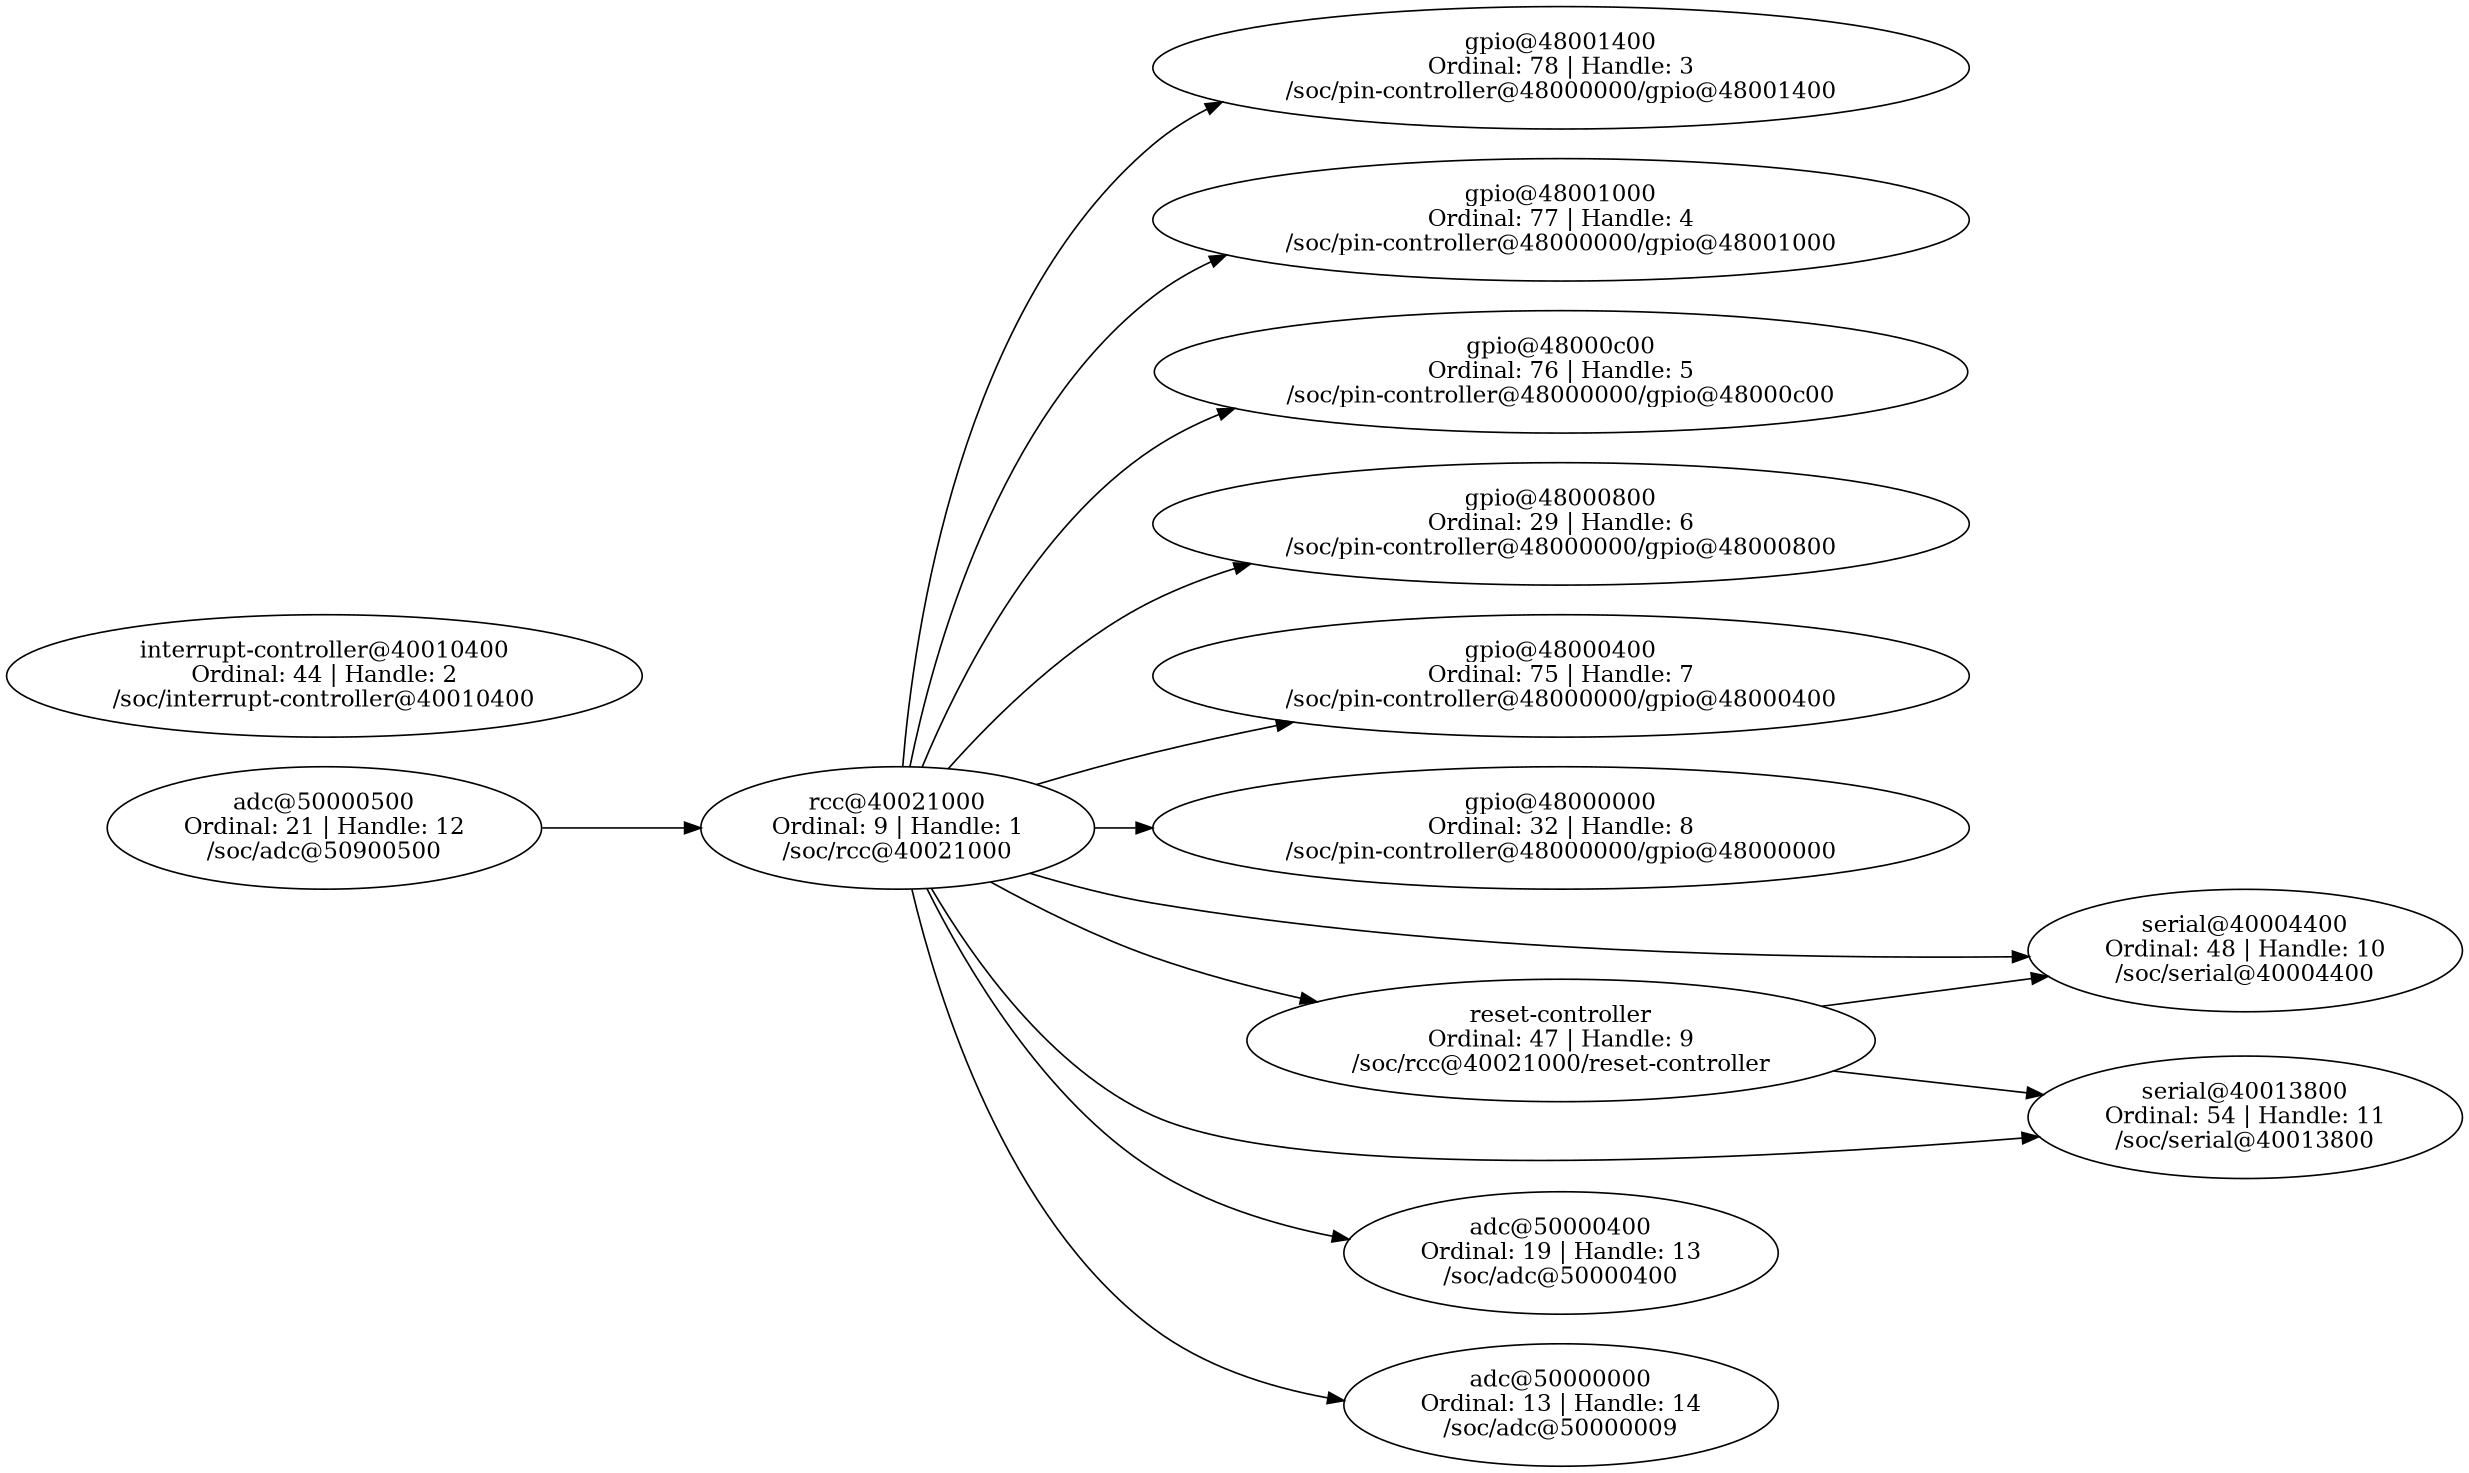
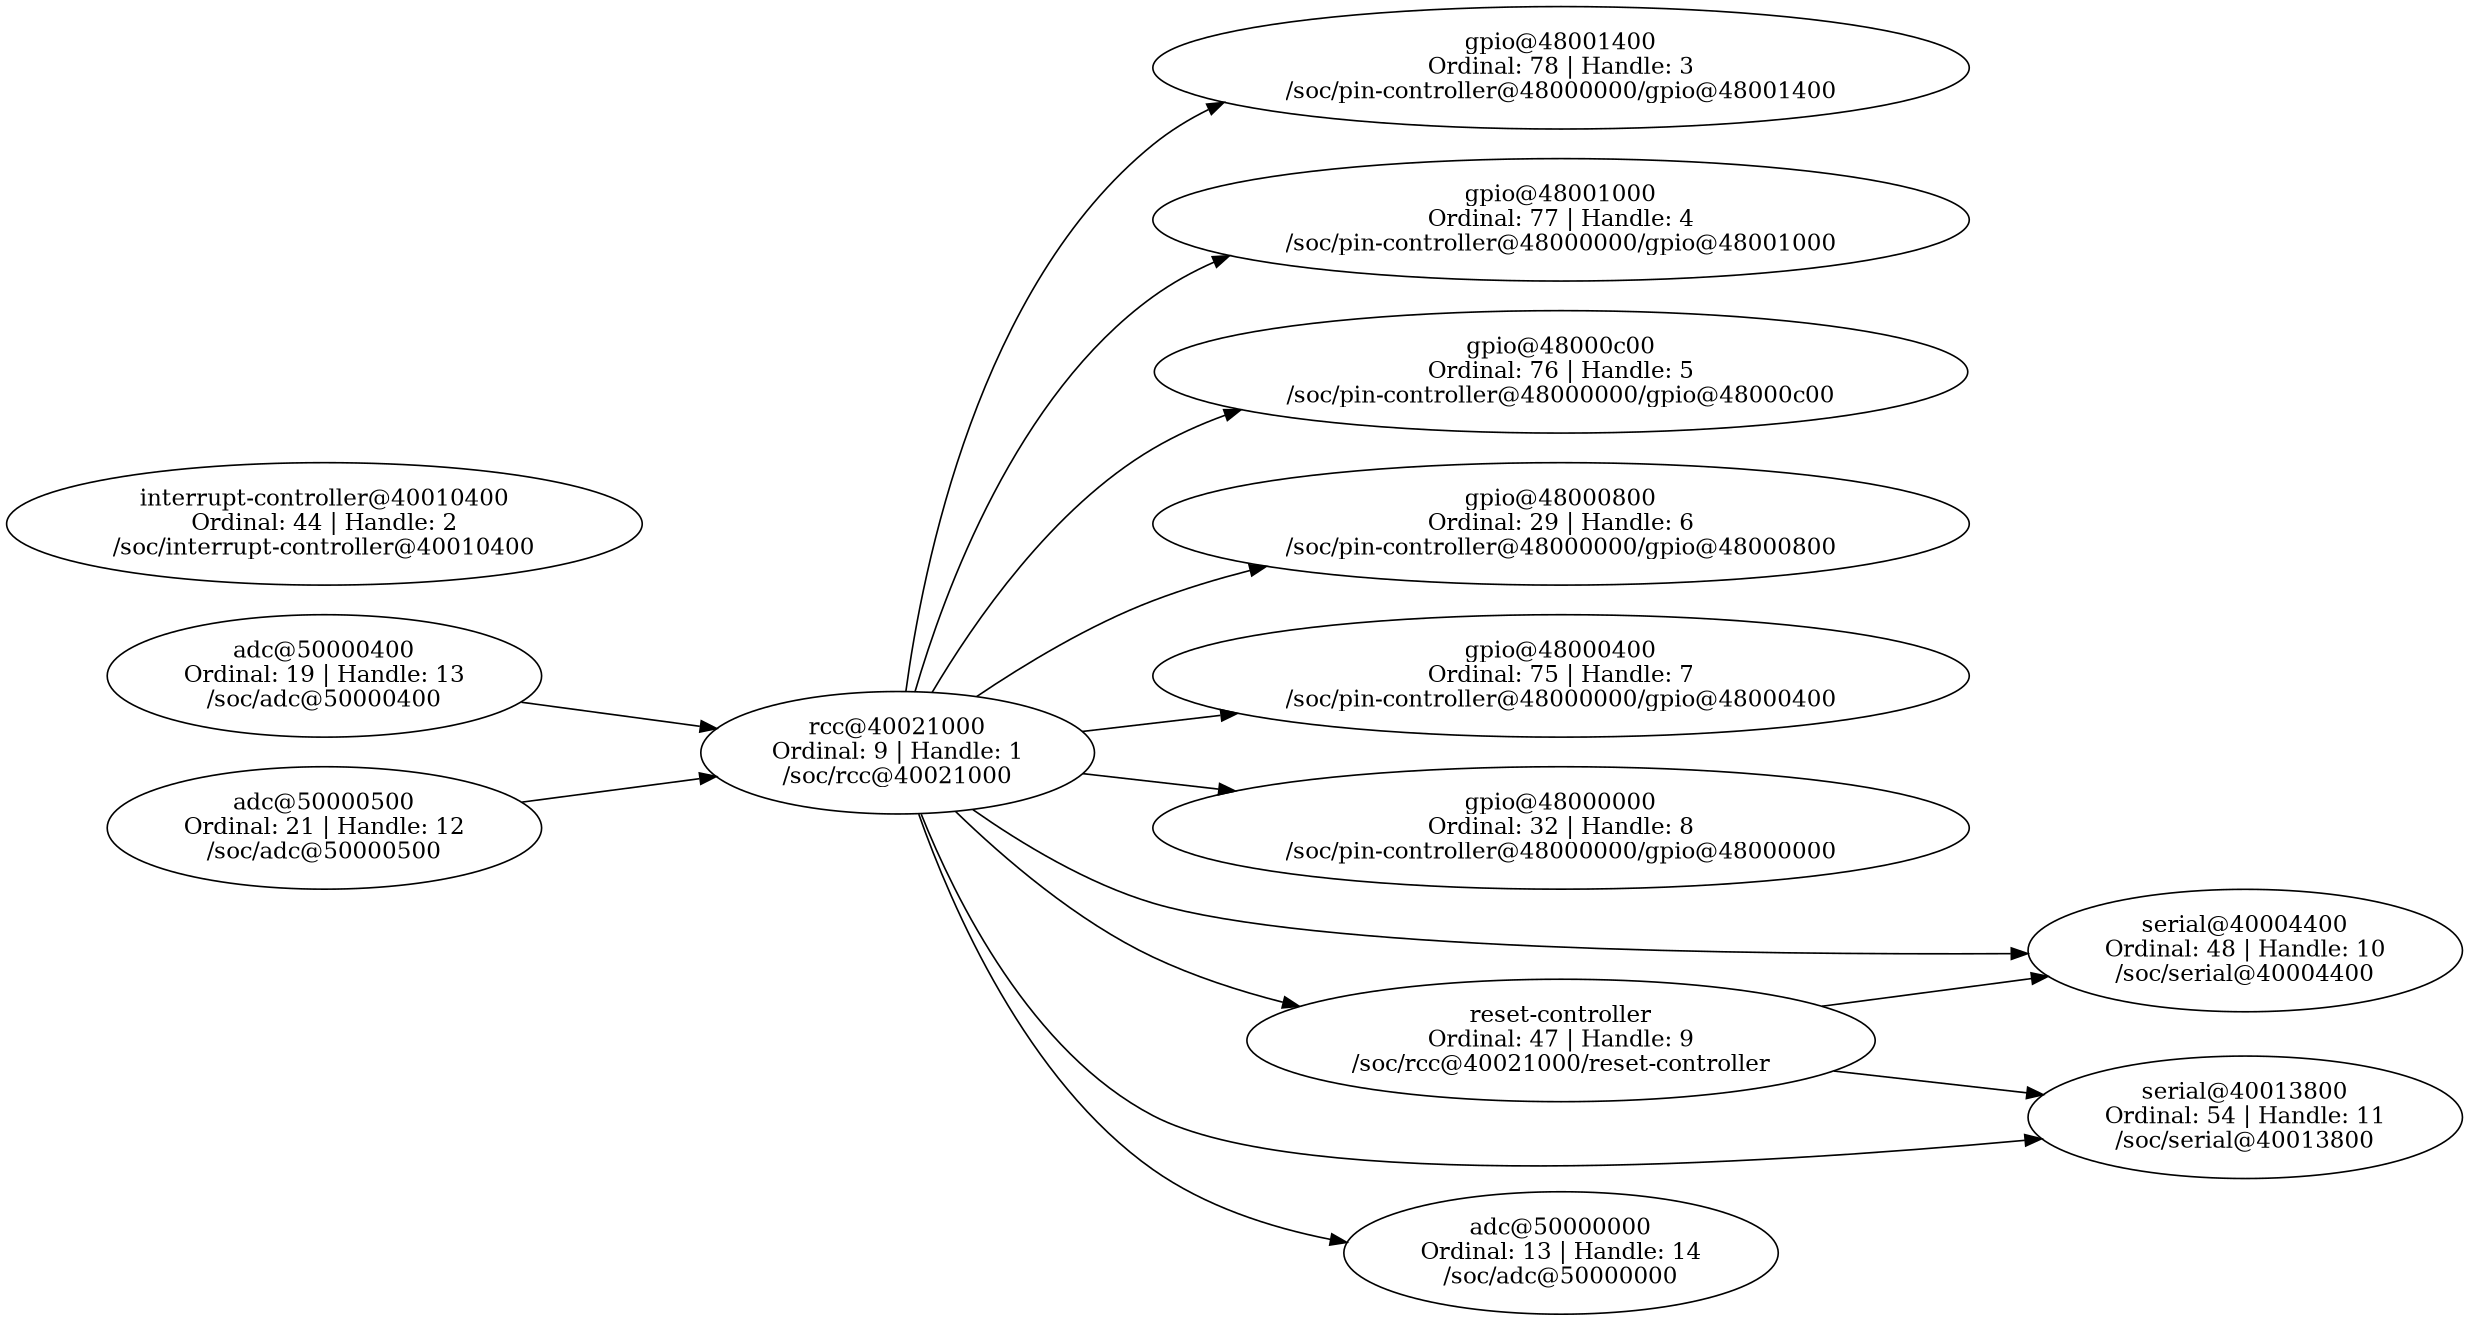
node "adc@50000500 Ordinal: 21 | Handle: 12 /soc/adc@50900500": label "adc@50000500 Ordinal: 21 | Handle: 12 /soc/adc@50900500" -> "adc@50000500 Ordinal: 21 | Handle: 12 /soc/adc@50000500"
edge "rcc@40021000 Ordinal: 9 | Handle: 1 /soc/rcc@40021000" -> "adc@50000400 Ordinal: 19 | Handle: 13 /soc/adc@50000400": reversed
node "adc@50000000 Ordinal: 13 | Handle: 14 /soc/adc@50000009": label "adc@50000000 Ordinal: 13 | Handle: 14 /soc/adc@50000009" -> "adc@50000000 Ordinal: 13 | Handle: 14 /soc/adc@50000000"
